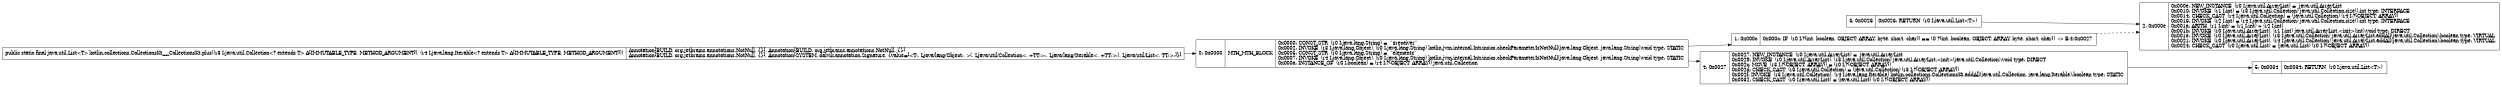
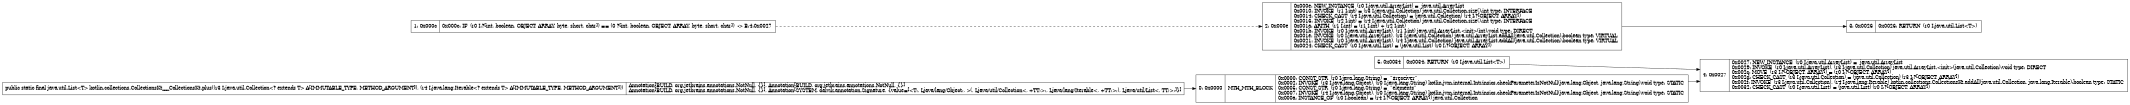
edge "3: 0x0026" -> "2: 0x000e": reversed
edge "0: 0x0000" -> "1: 0x000c": removed
edge "4: 0x0027" -> "5: 0x0034": reversed
